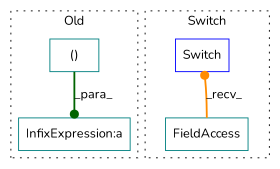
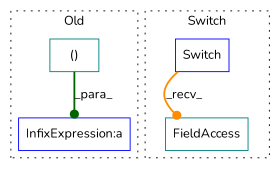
edge "FieldAccess" -> "Switch": reversed
node "InfixExpression:a": color teal -> blue
